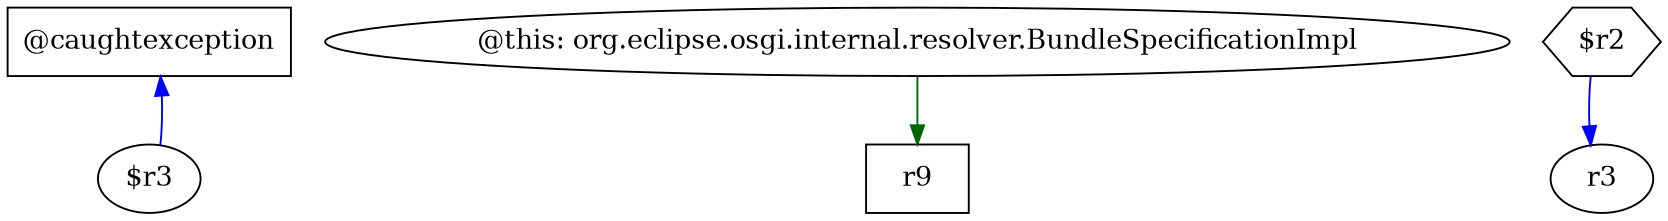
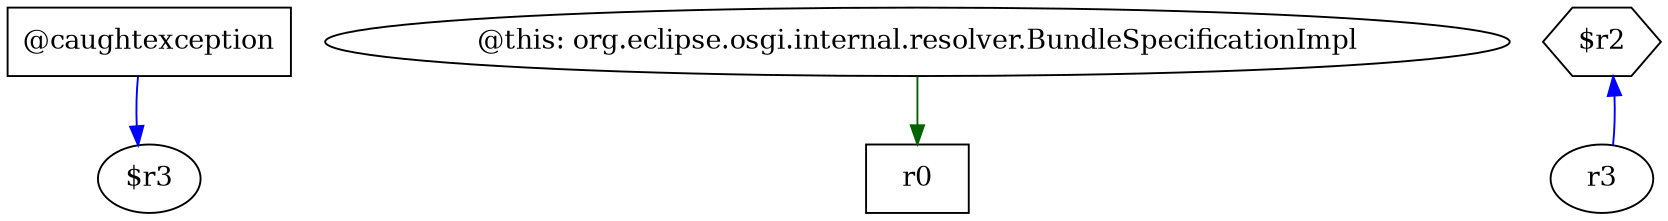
edge "$r2" -> "r3": reversed
edge "$r3" -> "@caughtexception": reversed
node "r9": label "r9" -> "r0"
